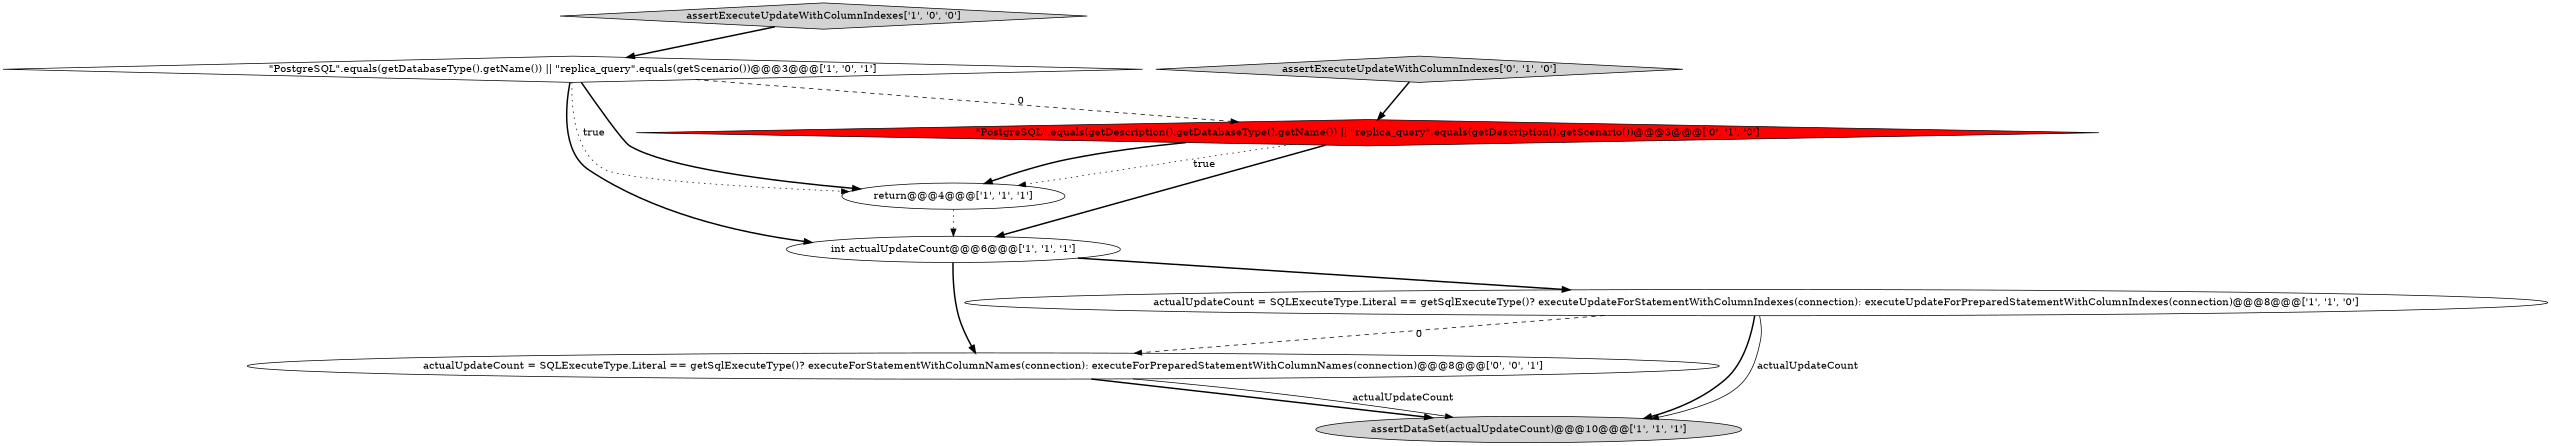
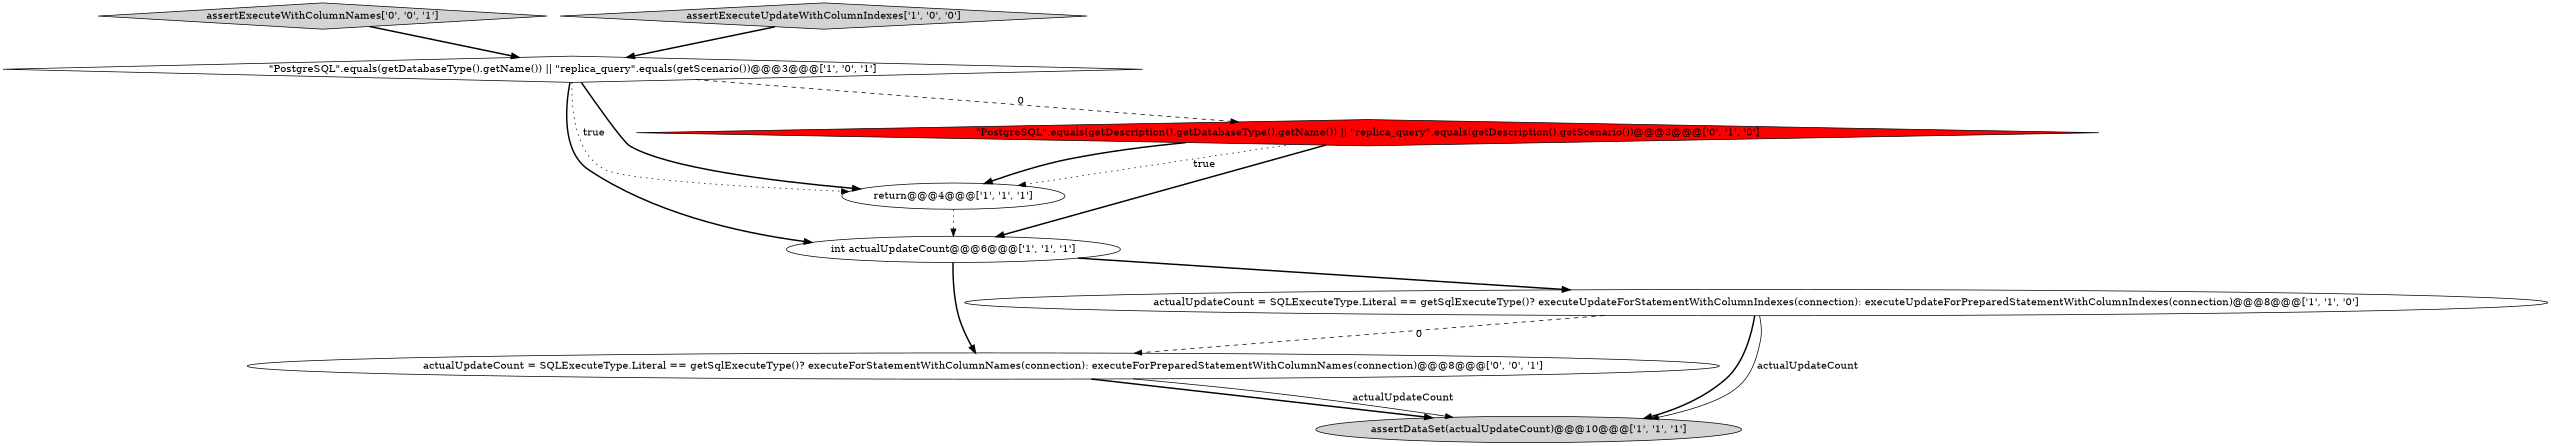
node "assertExecuteWithColumnNames['0', '0', '1']": added
node "assertExecuteUpdateWithColumnIndexes['0', '1', '0']": removed
